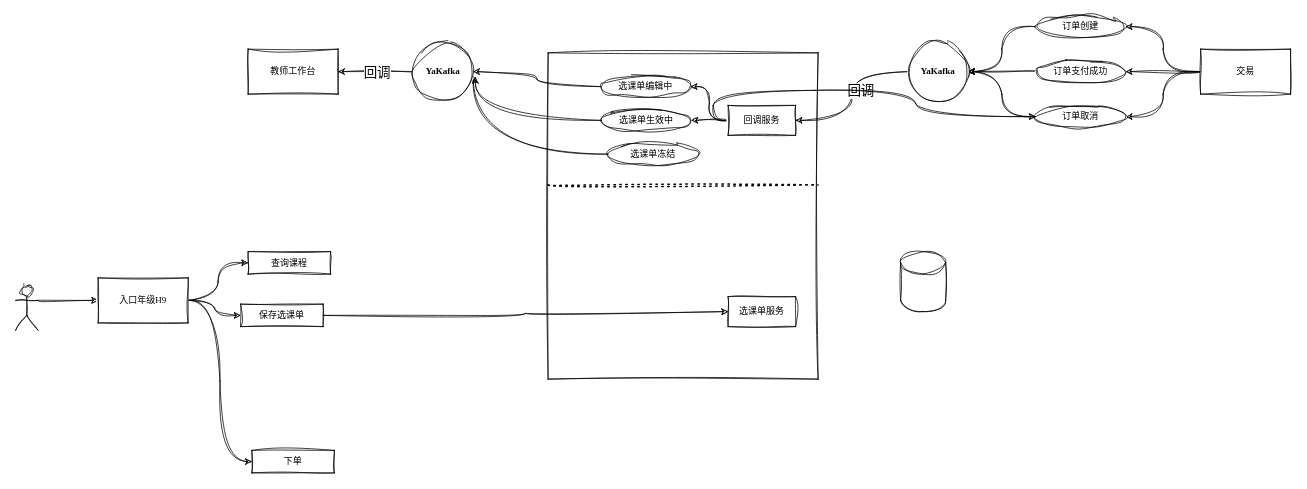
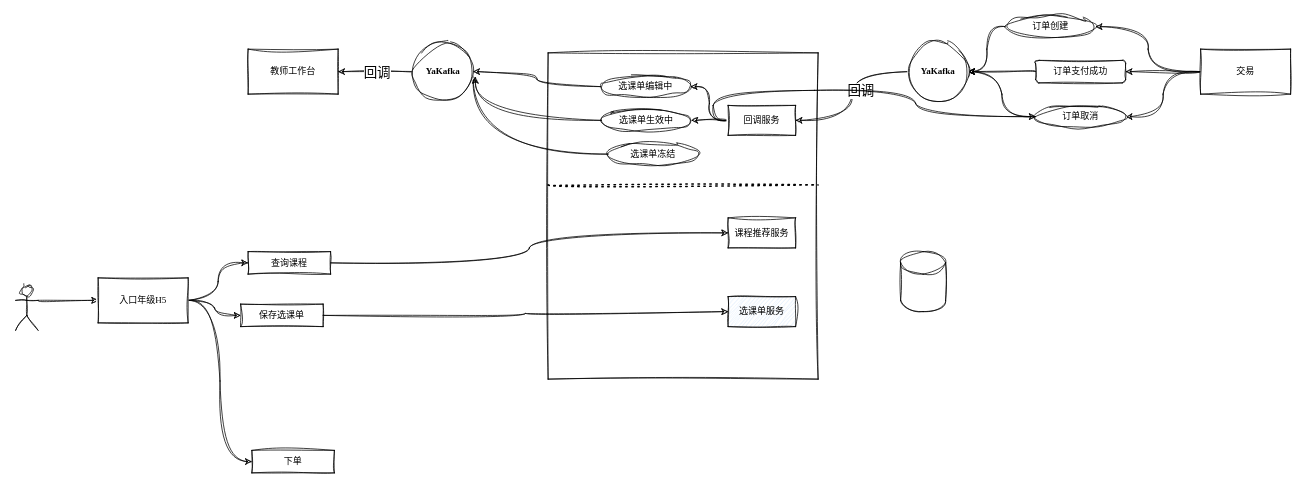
node "订单创建": moved (1080, 27) -> (1050, 27)
node "订单支付成功": shape ellipse -> rounded rectangle
node "课程推荐服务": added
edge "查询课程" -> "课程推荐服务": added
node "入口年级H9": label "入口年级H9" -> "入口年级H5"
node "选课单服务": fillcolor #ffffff -> #dae8fc
